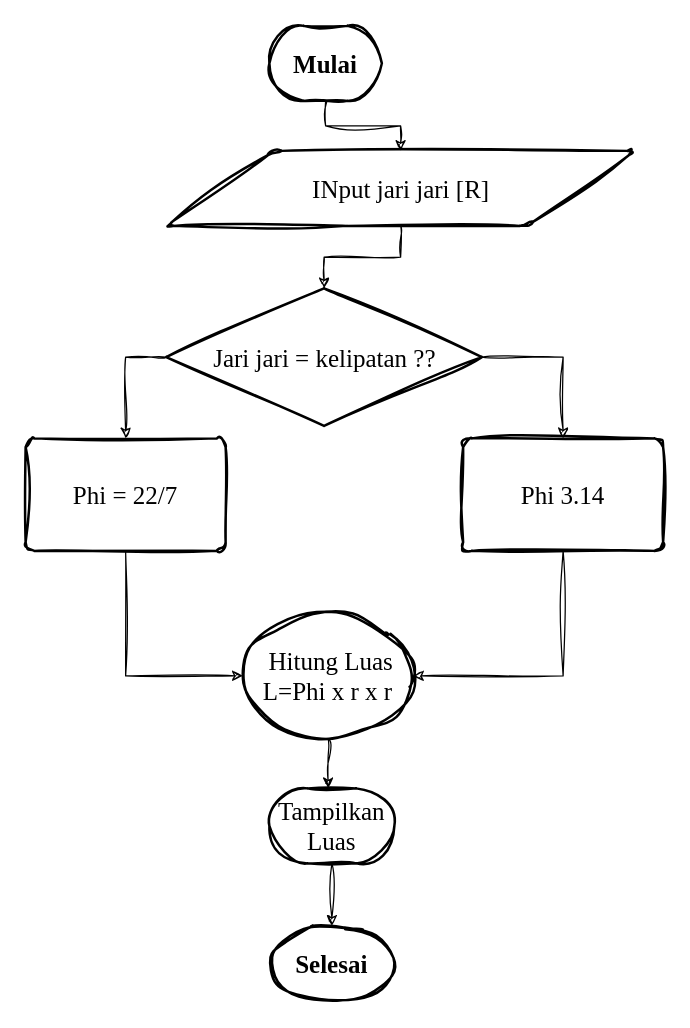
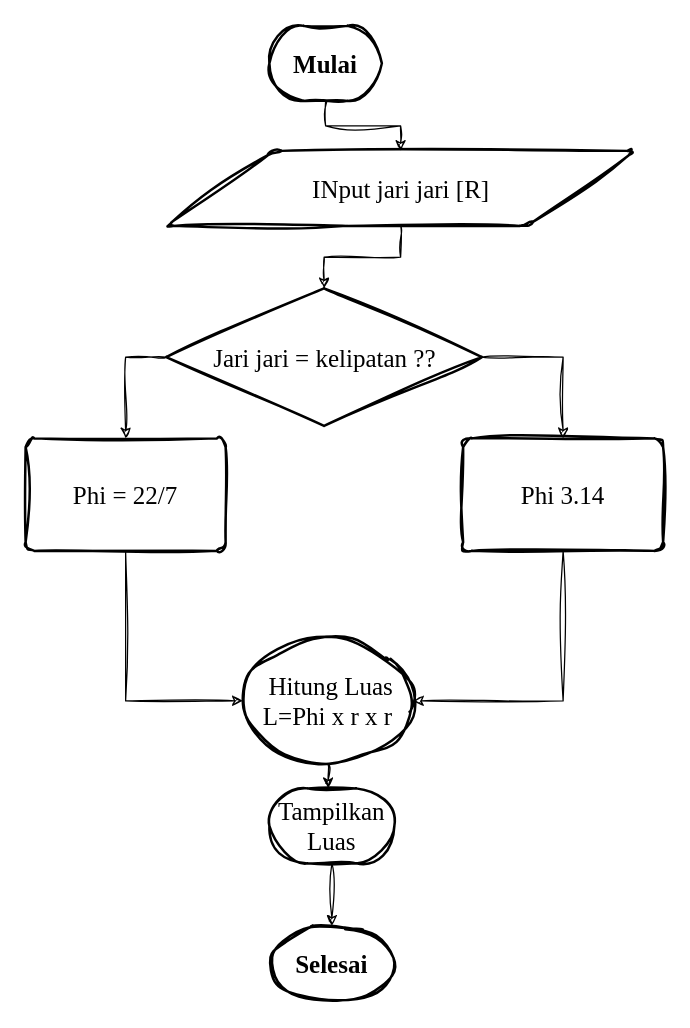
node "Hitung Luas L=Phi x r x r": moved (328, 676) -> (328, 701)
